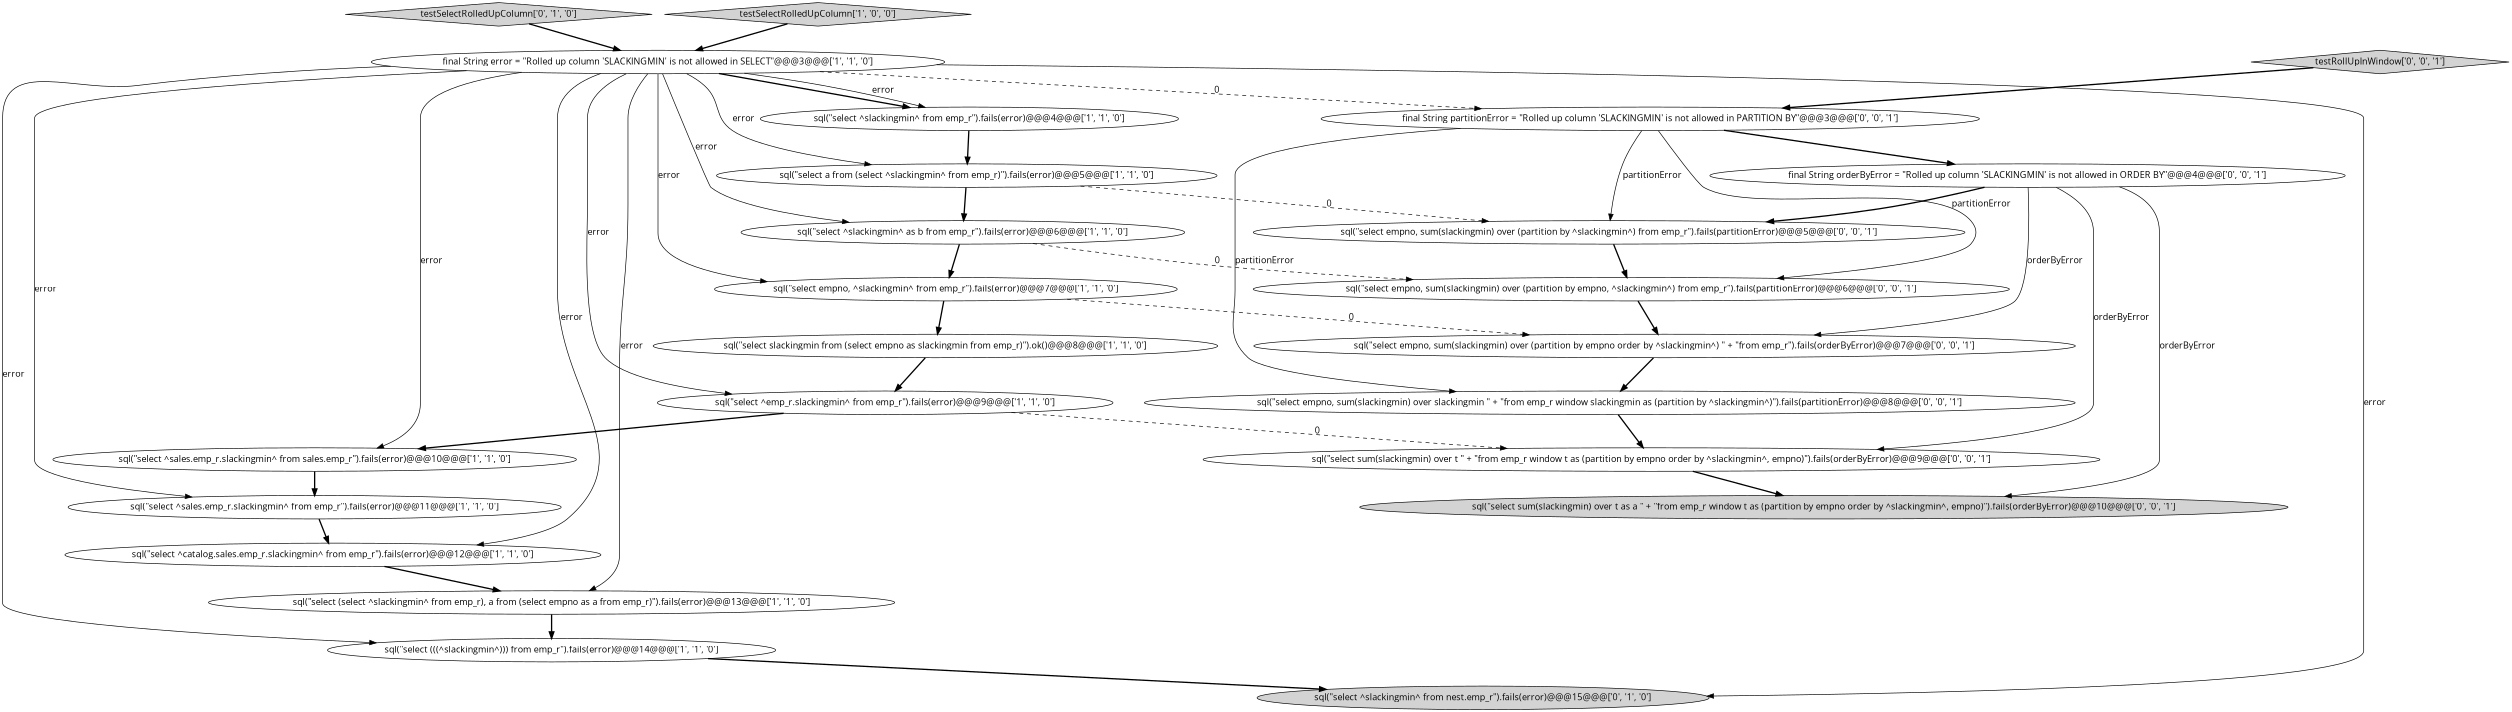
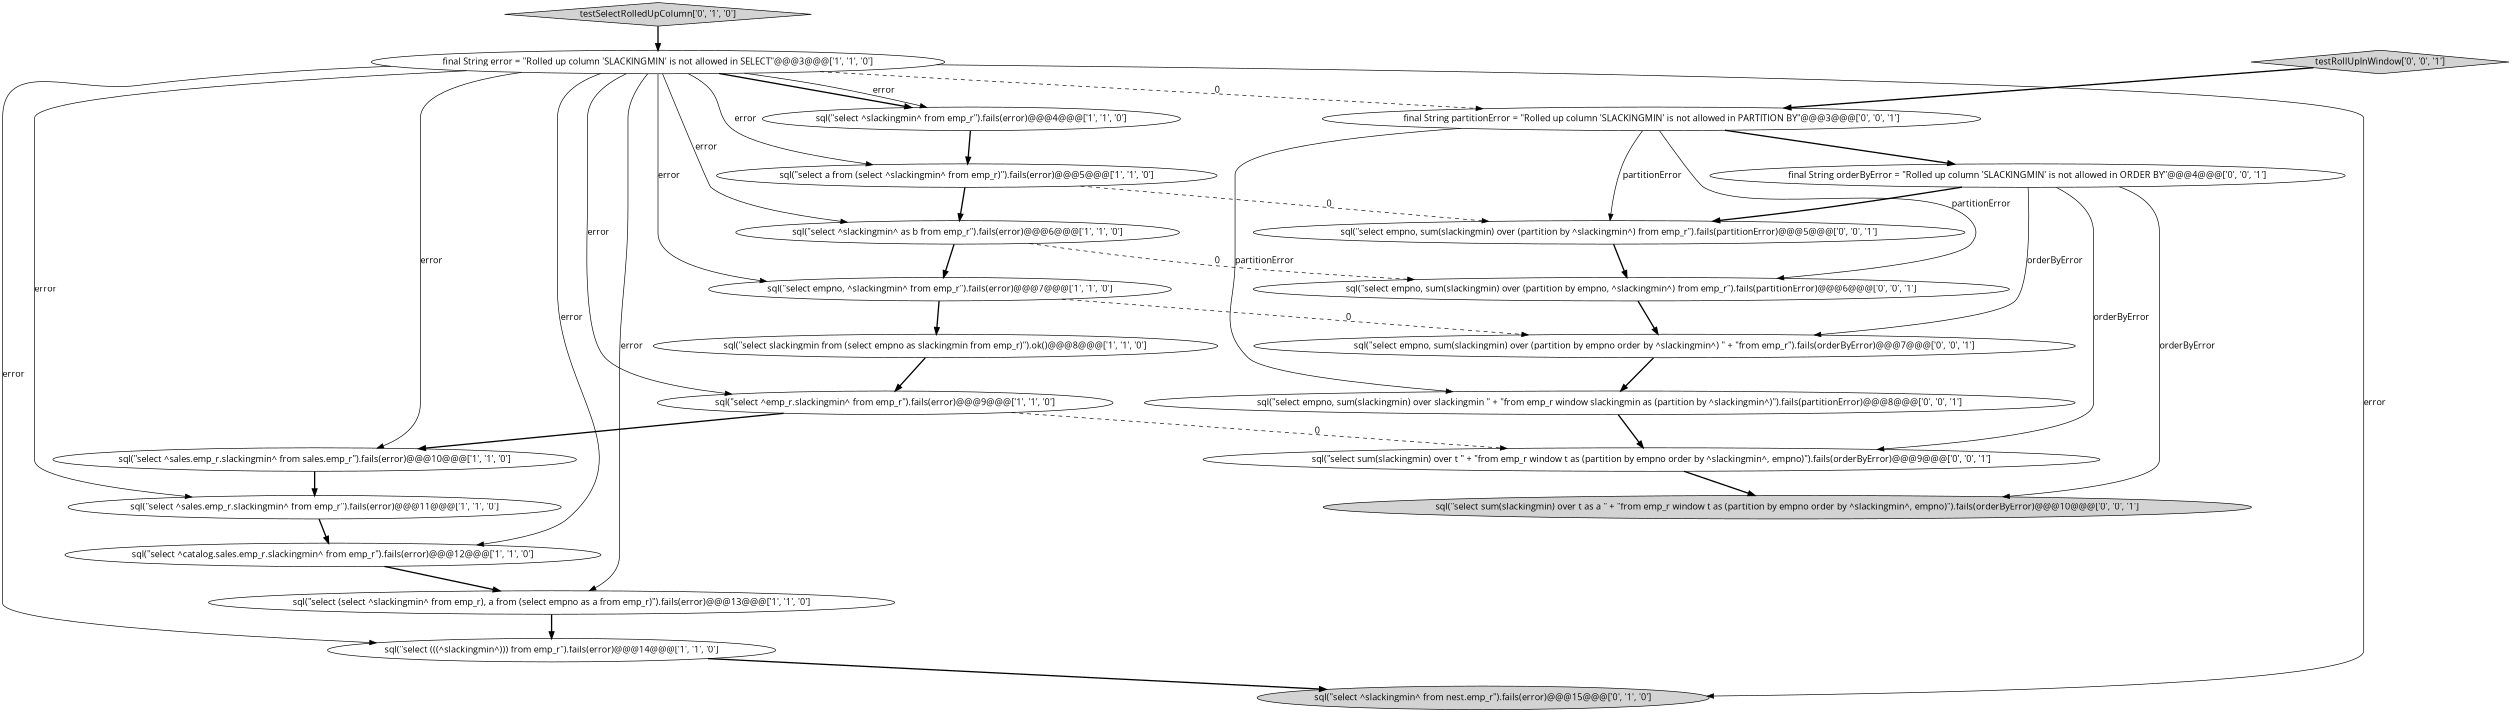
node "testSelectRolledUpColumn['1', '0', '0']": removed
